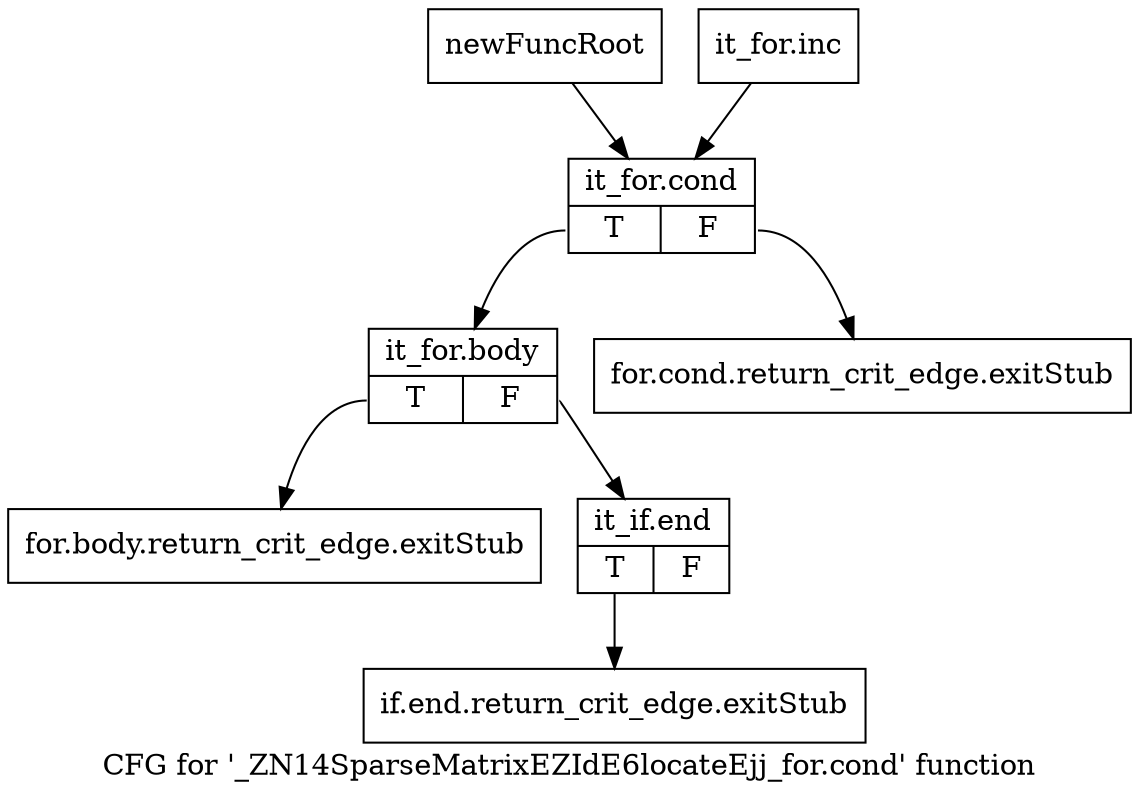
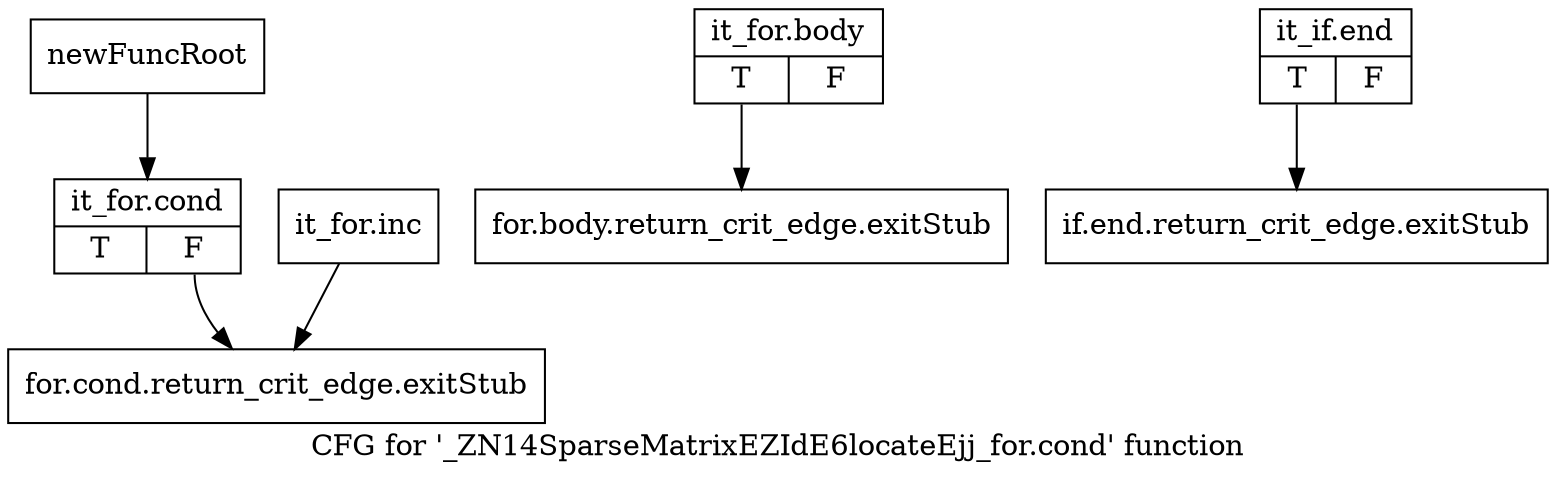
edge "it_for.inc" -> "it_for.cond": now "it_for.inc" -> "for.cond.return_crit_edge.exitStub"
edge "it_for.cond" -> "it_for.body": removed
edge "it_for.body" -> "it_if.end": removed
